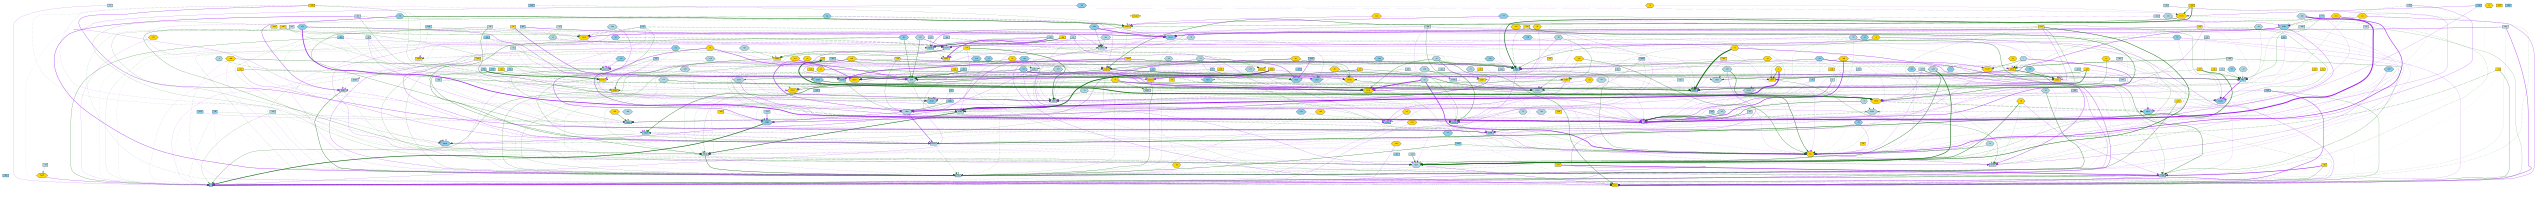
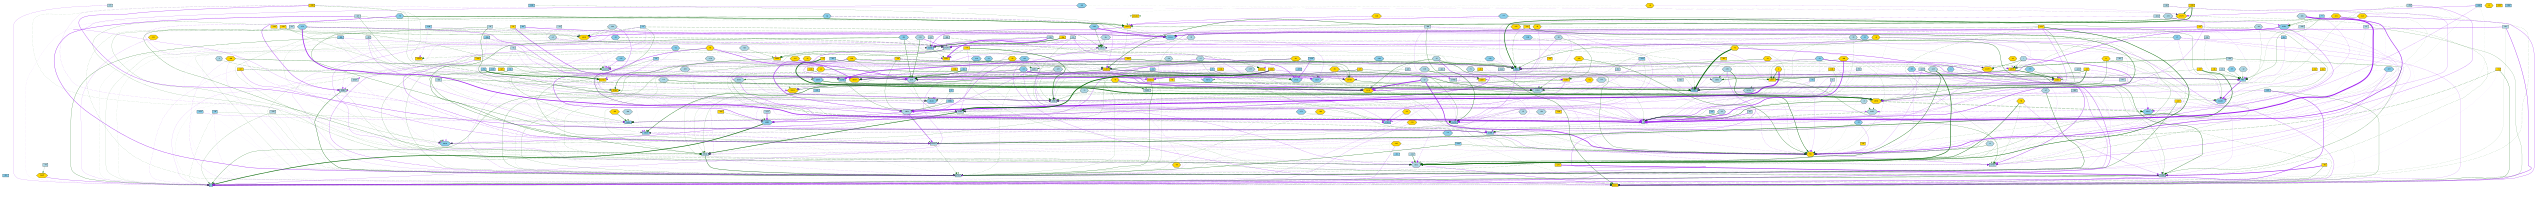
edge "12555" -> "-1": reversed
